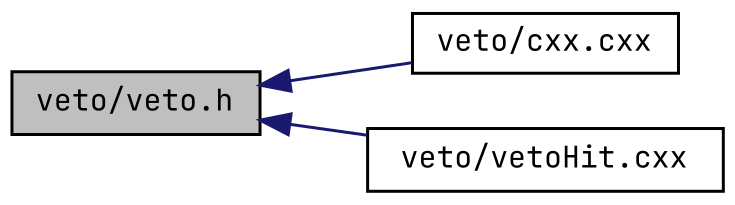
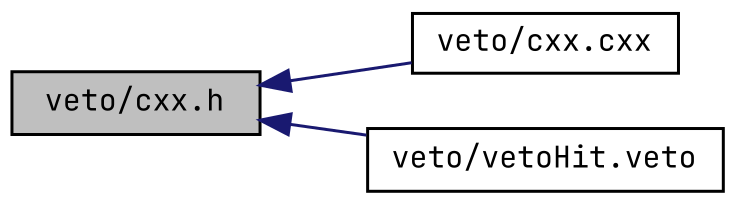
node "veto/veto.h": label "veto/veto.h" -> "veto/cxx.h"
node "veto/vetoHit.cxx": label "veto/vetoHit.cxx" -> "veto/vetoHit.veto"
